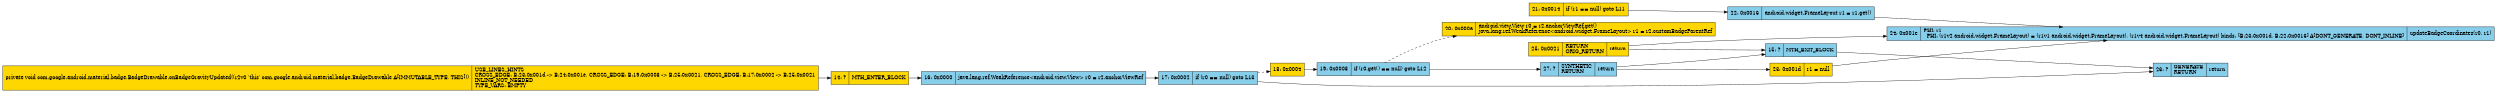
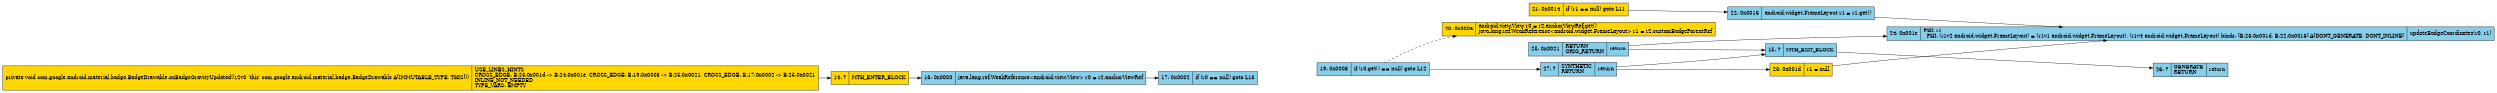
node "25: 0x0021": fillcolor gold -> skyblue
node "18: 0x0004": removed
edge "17: 0x0002" -> "26: ?": removed
